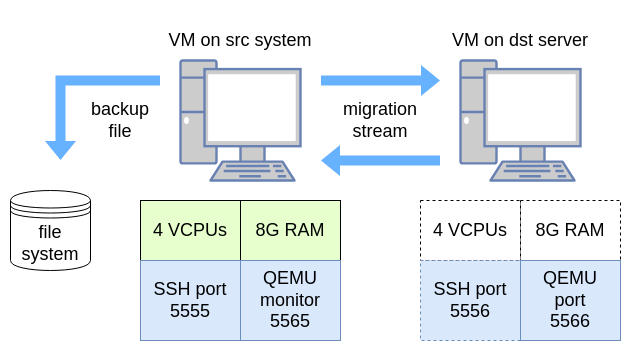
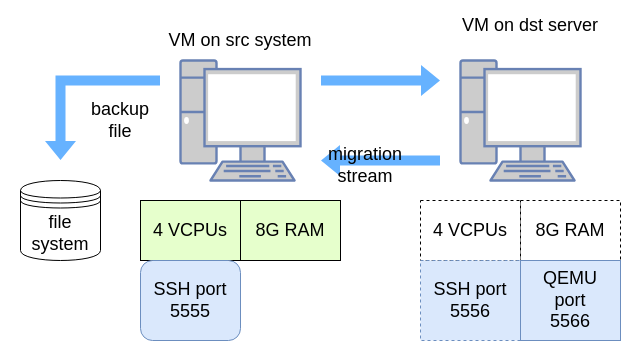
node "VM on dst server": moved (521, 41) -> (531, 26)
node "migration stream": moved (381, 121) -> (366, 166)
node "file system": moved (51, 231) -> (61, 221)
node "SSH port 5555": shape rectangle -> rounded rectangle
node "QEMU monitor 5565": removed
